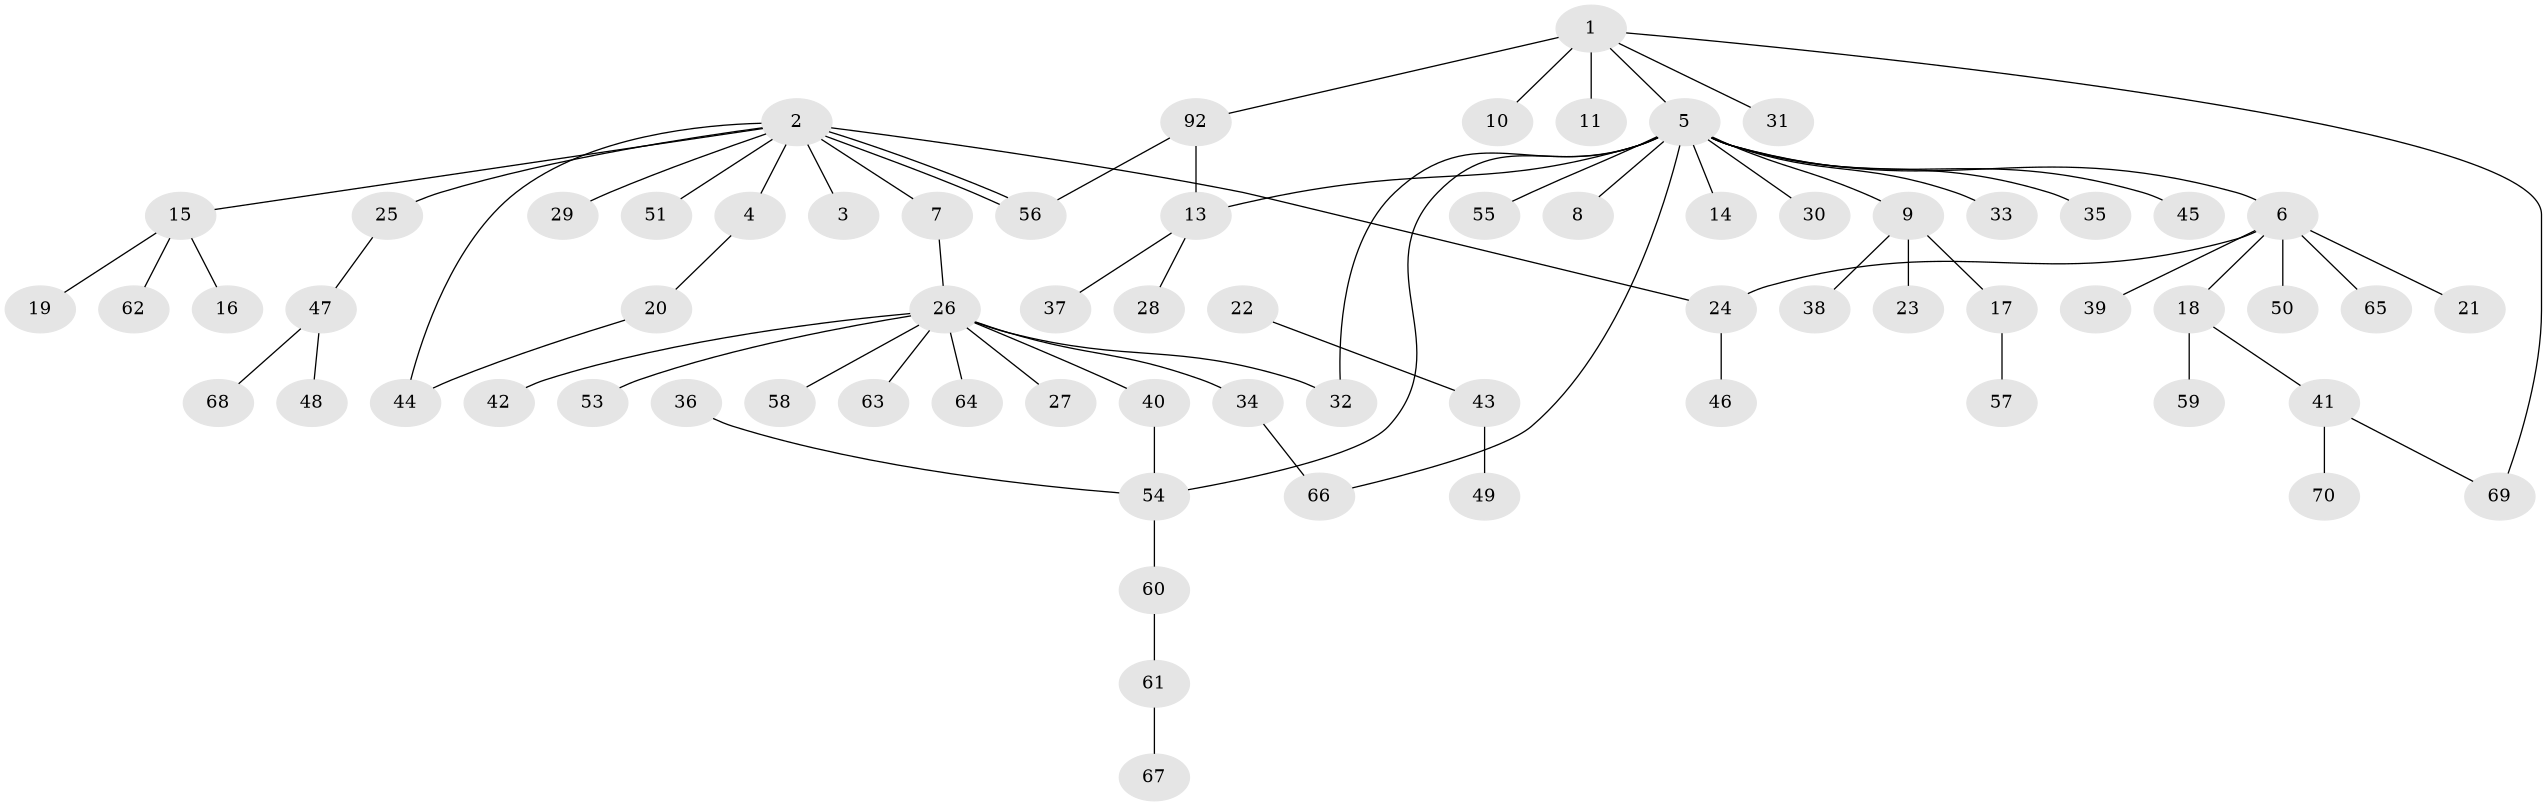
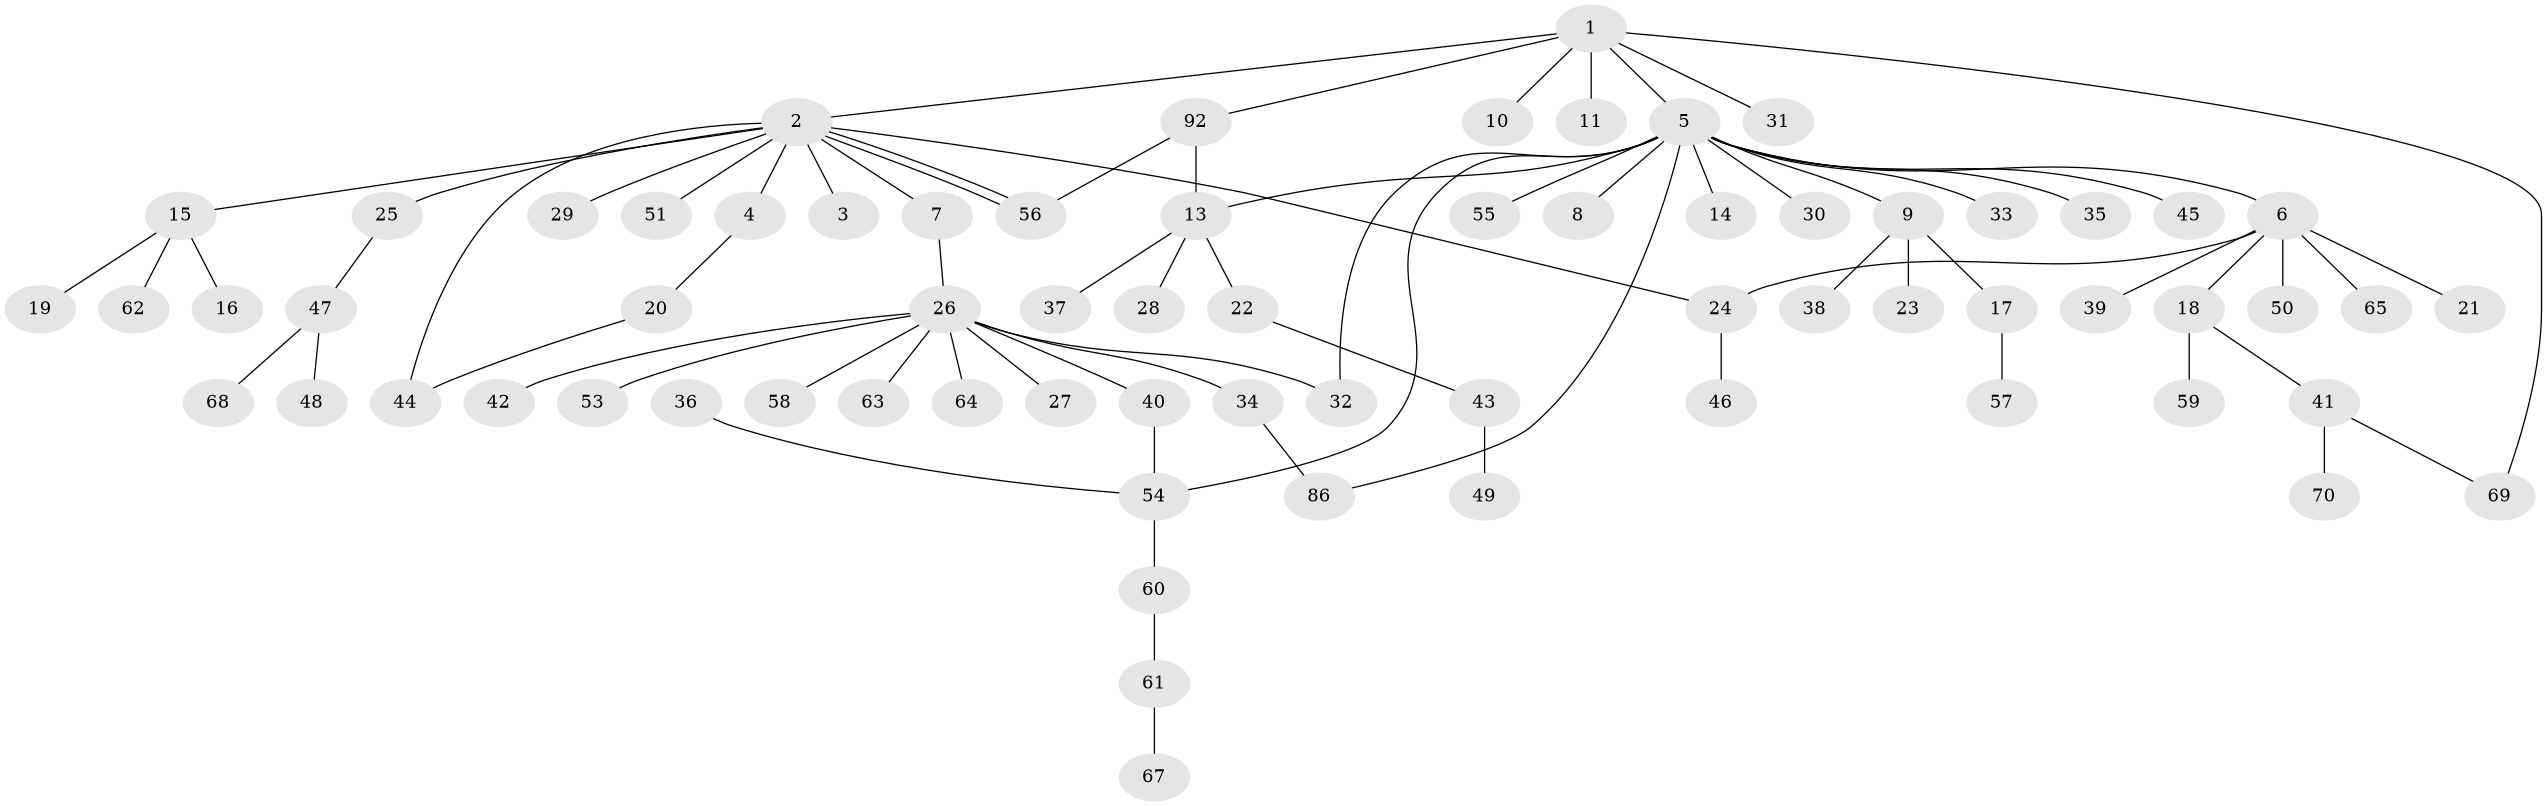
edge "1" -- "2": added
edge "13" -- "22": added
node "66": label "66" -> "86"
